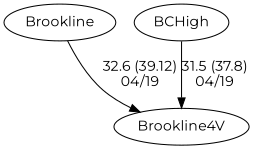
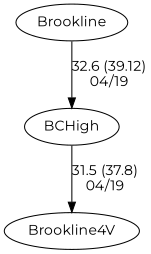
edge "Brookline" -> "Brookline4V": now "Brookline" -> "BCHigh"
